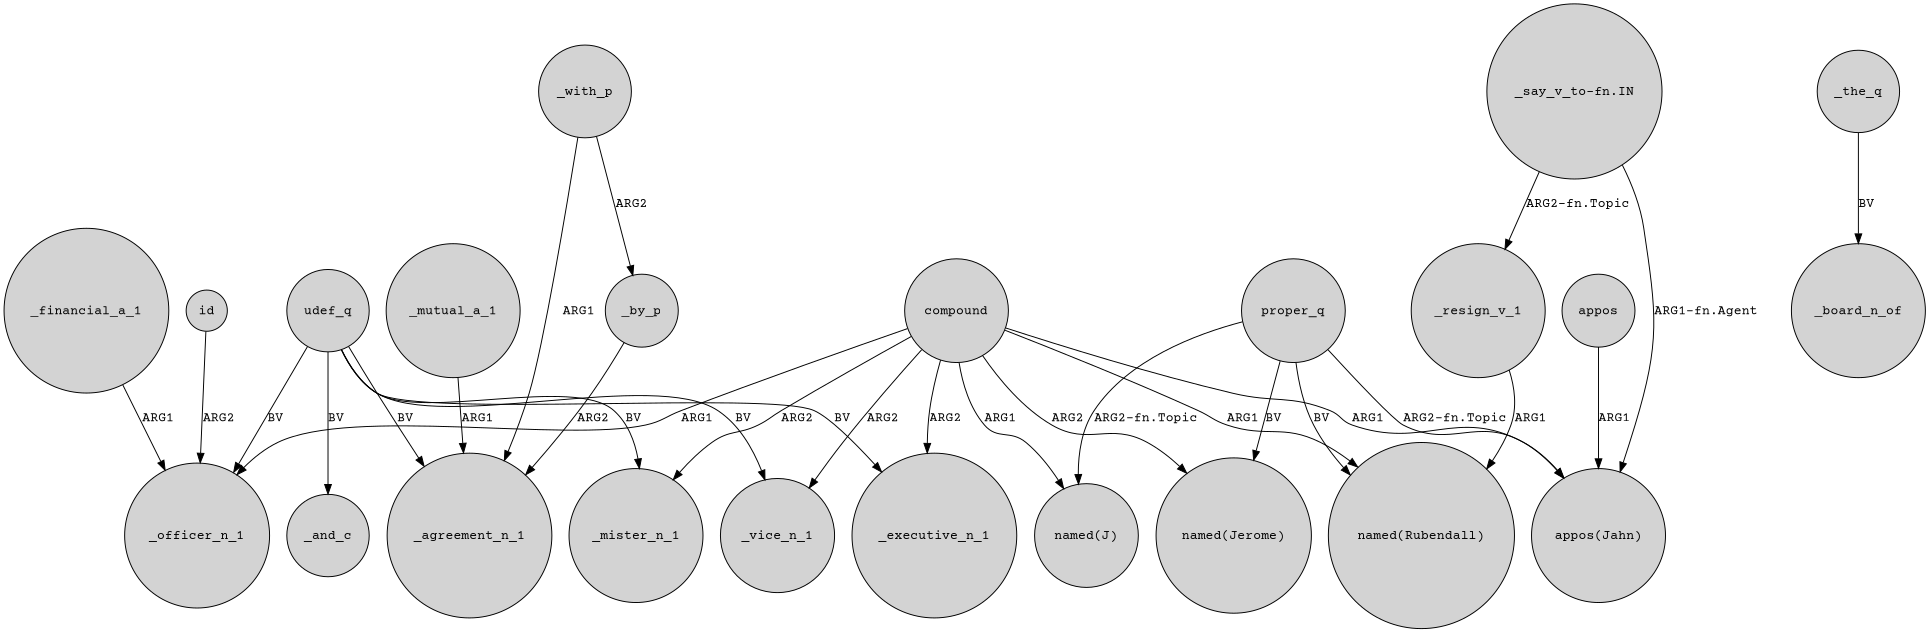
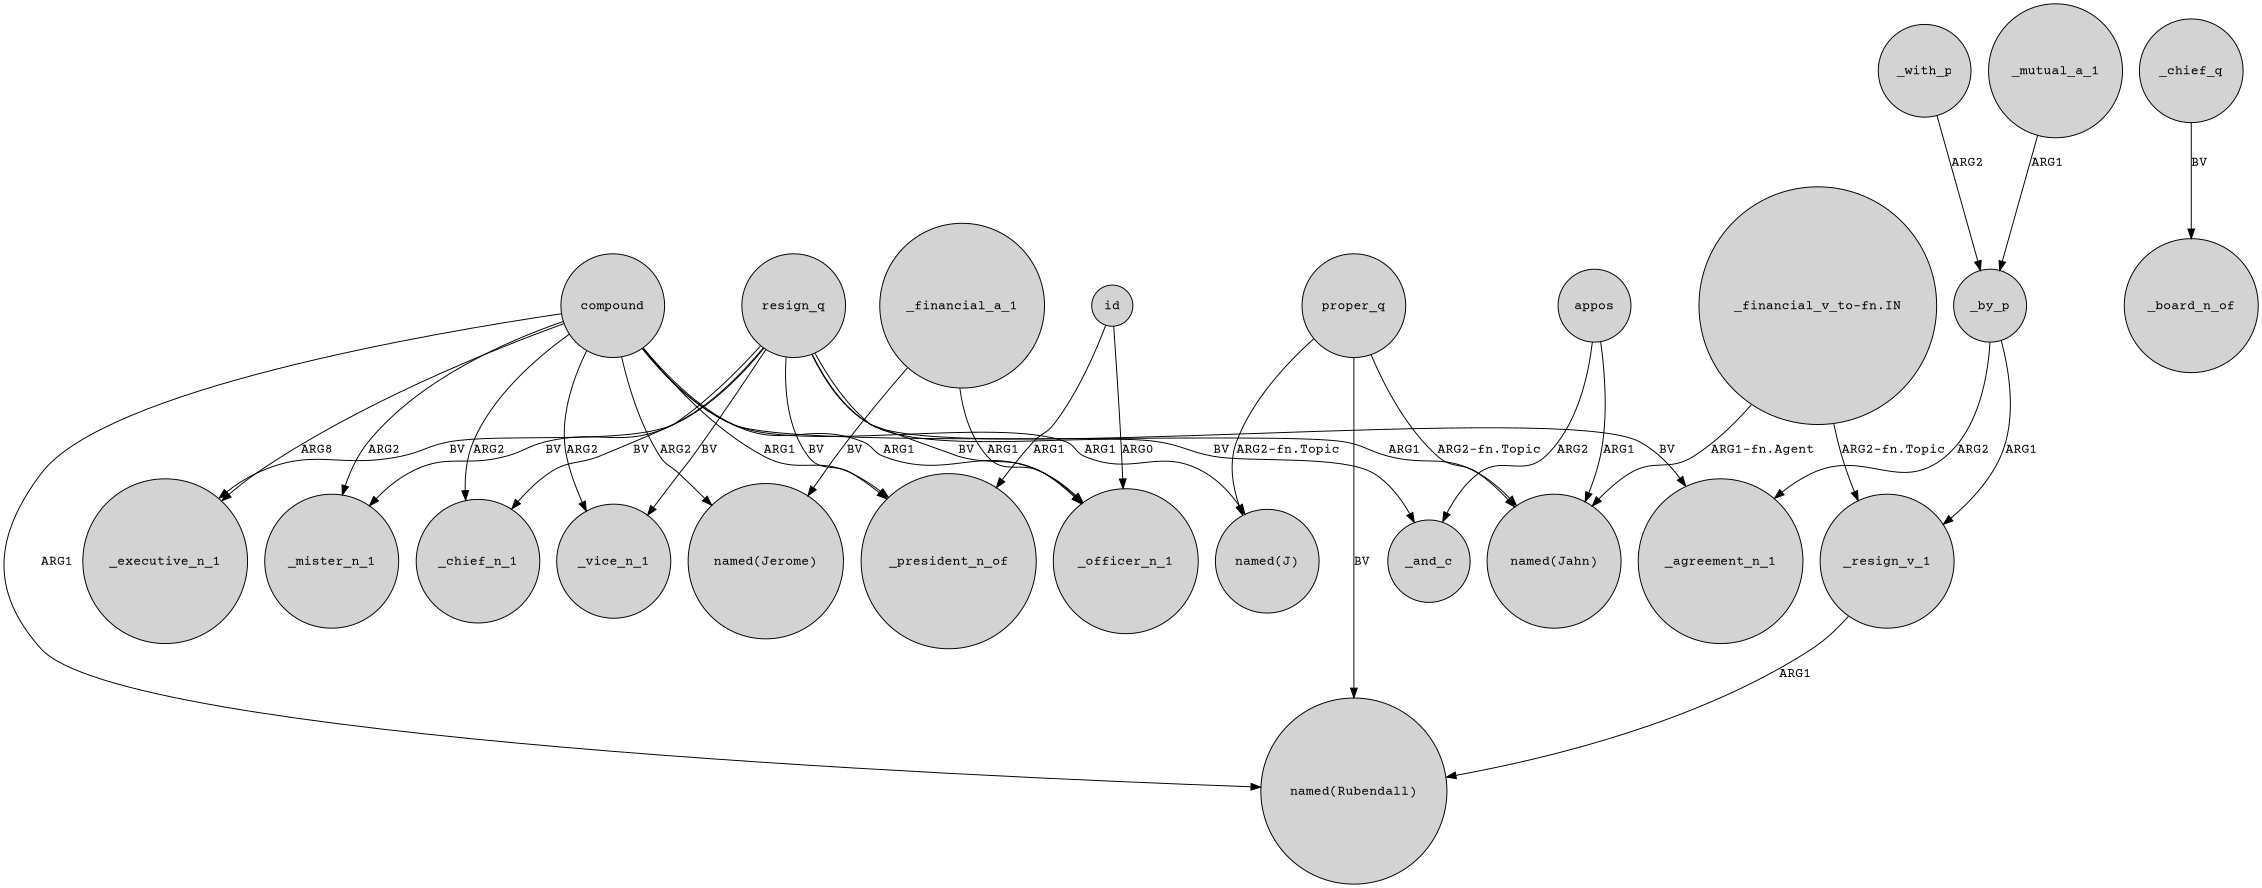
node "_say_v_to-fn.IN": label "_say_v_to-fn.IN" -> "_financial_v_to-fn.IN"
node "_the_q": label "_the_q" -> "_chief_q"
edge "_with_p" -> "_agreement_n_1": removed, label "ARG1"
node "udef_q": label "udef_q" -> "resign_q"
edge "proper_q" -> "named(Jerome)": now "_financial_a_1" -> "named(Jerome)"
edge "_mutual_a_1" -> "_agreement_n_1": now "_mutual_a_1" -> "_by_p"
edge "id" -> "_officer_n_1": label "ARG2" -> "ARG0"
edge "compound" -> "_executive_n_1": label "ARG2" -> "ARG8"
edge "_by_p" -> "_resign_v_1": added, label "ARG1"
edge "appos" -> "_and_c": added, label "ARG2"
node "appos(Jahn)": label "appos(Jahn)" -> "named(Jahn)"
node "_chief_n_1": added
node "_president_n_of": added
